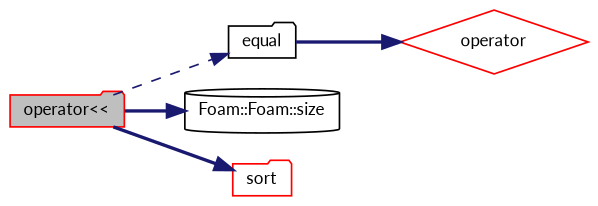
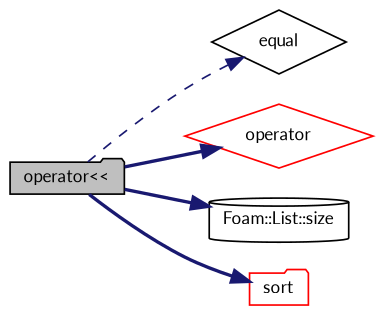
node "equal": shape folder -> diamond
edge "equal" -> "operator": now "operator<<" -> "operator"
node "operator<<": color red -> black
node "Foam::Foam::size": label "Foam::Foam::size" -> "Foam::List::size"
